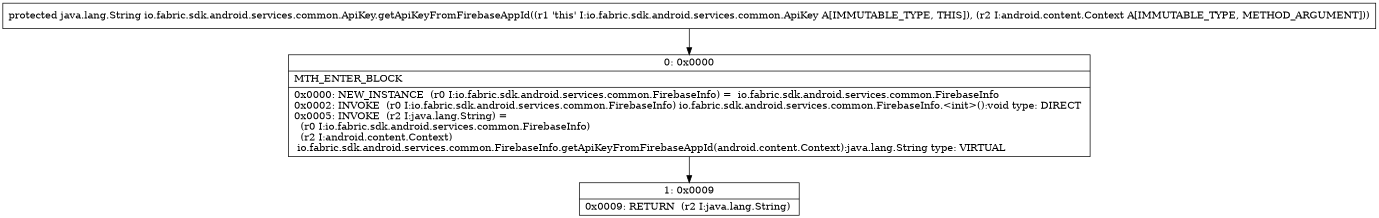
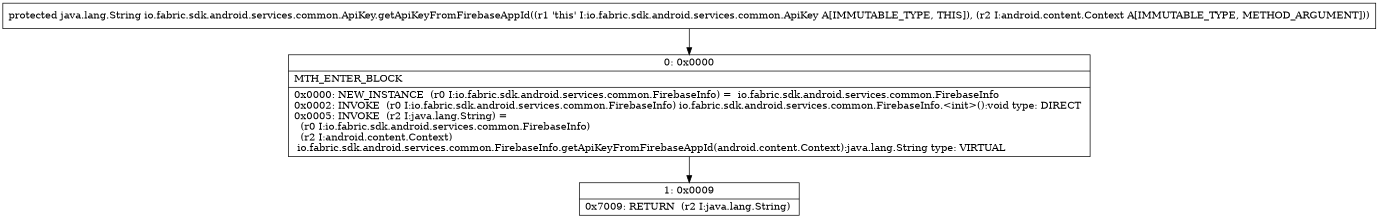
node "1: 0x0009": text "0x0009: RETURN  (r2 I:java.lang.String)" -> "0x7009: RETURN  (r2 I:java.lang.String)"
